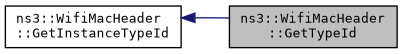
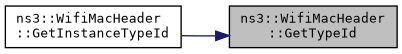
edge "ns3::WifiMacHeader ::GetTypeId" -> "ns3::WifiMacHeader ::GetInstanceTypeId": reversed
